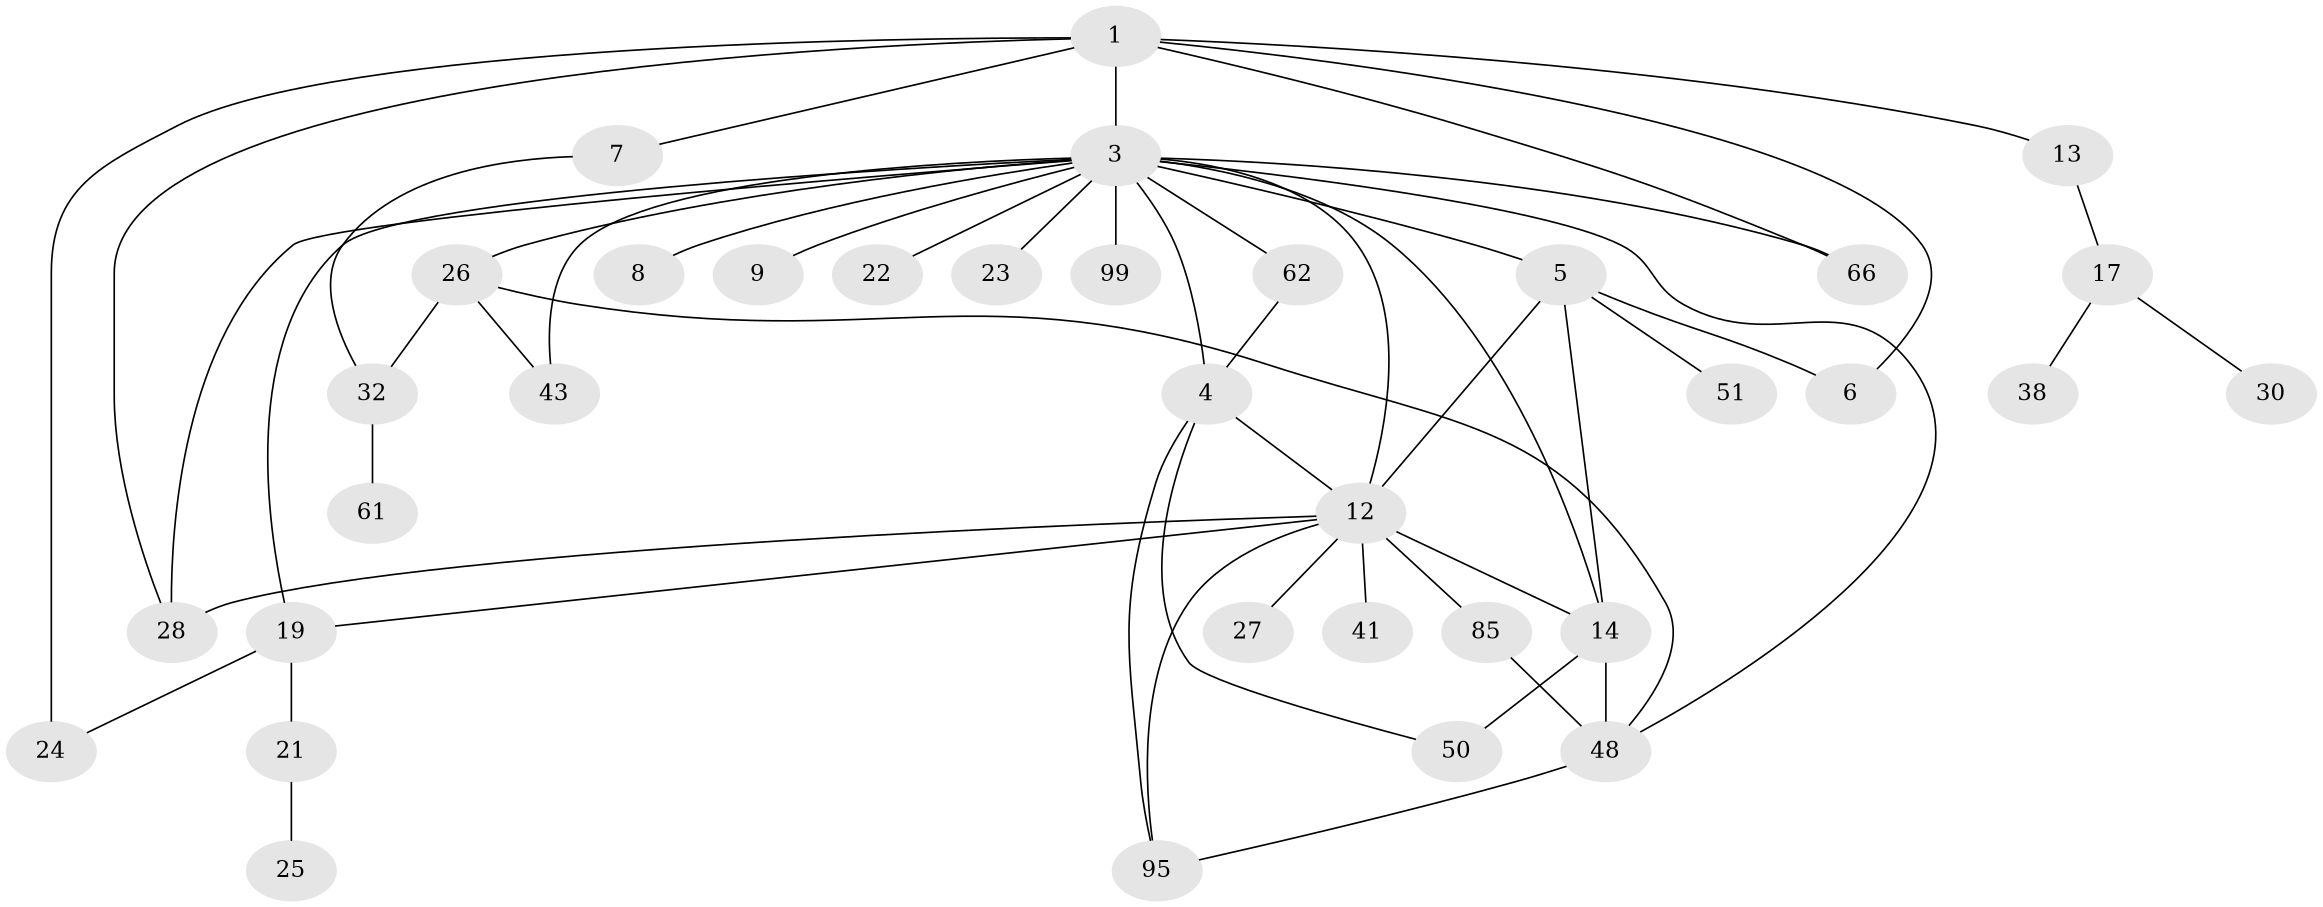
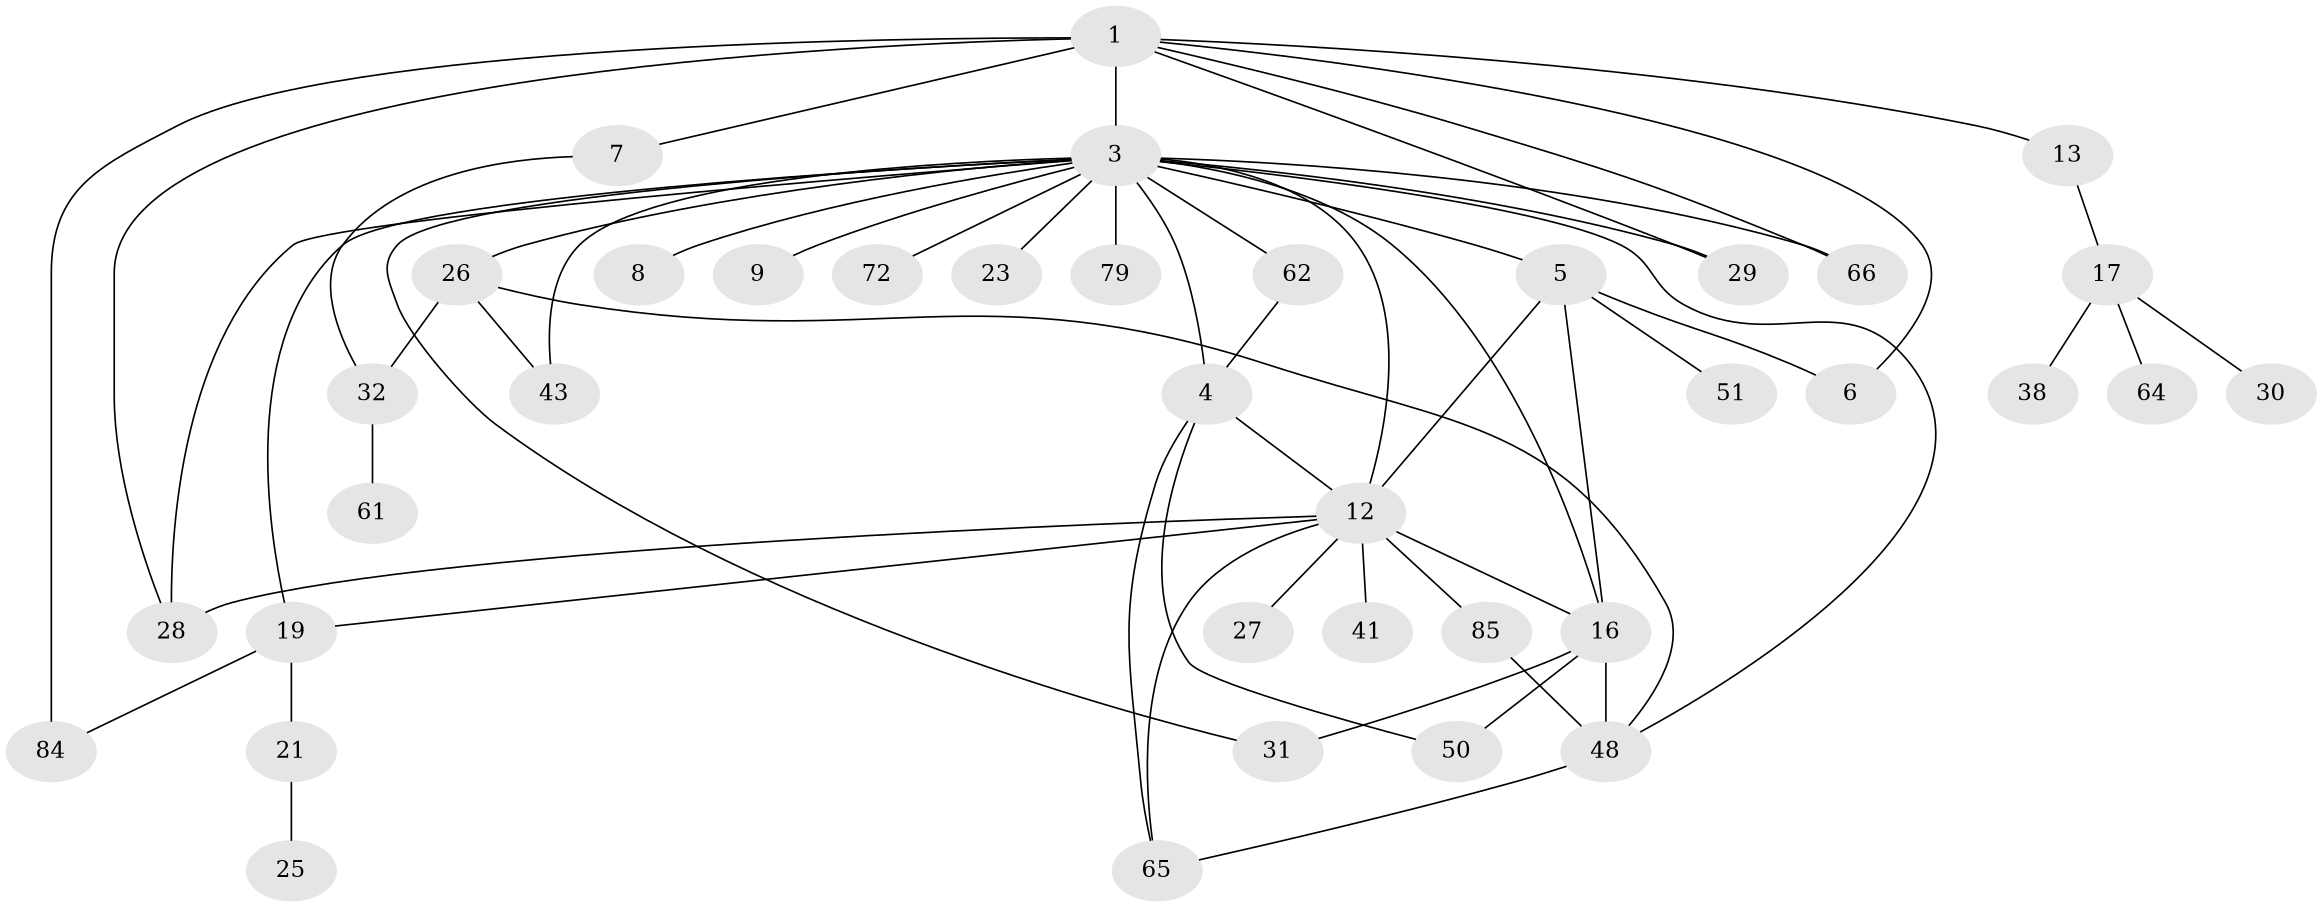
node "22": label "22" -> "72"
node "99": label "99" -> "79"
node "29": added
node "64": added
node "14": label "14" -> "16"
node "24": label "24" -> "84"
node "31": added
node "95": label "95" -> "65"
